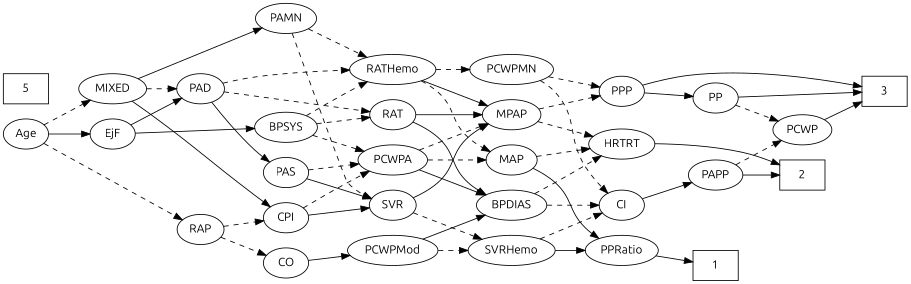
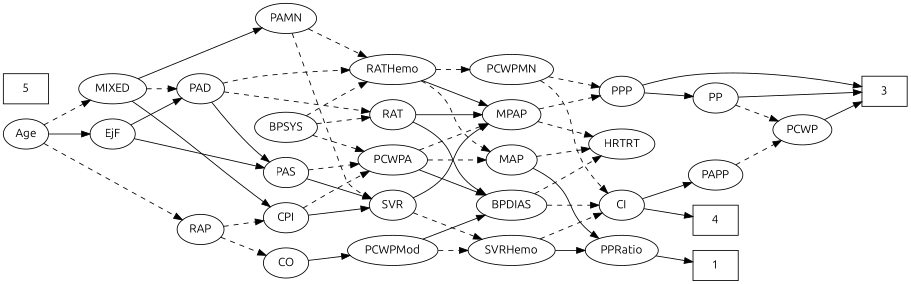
edge "EjF" -> "BPSYS": now "EjF" -> "PAS"
node "2": removed
node "4": added
